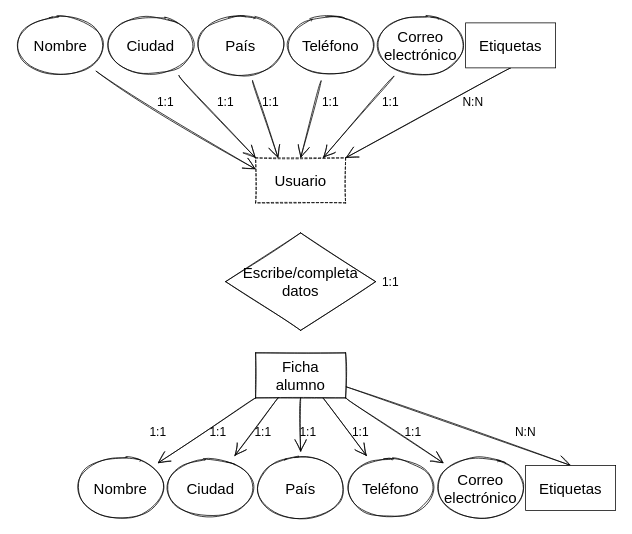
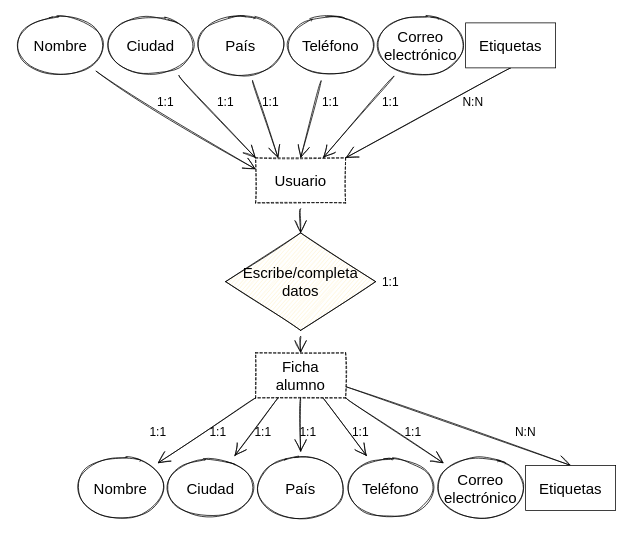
edge "Usuario" -> "Escribe/completa datos": added
node "Escribe/completa datos": fillcolor #ffffff -> #fff2cc
edge "Escribe/completa datos" -> "Ficha alumno": added
node "Ficha alumno": style solid -> dashed
